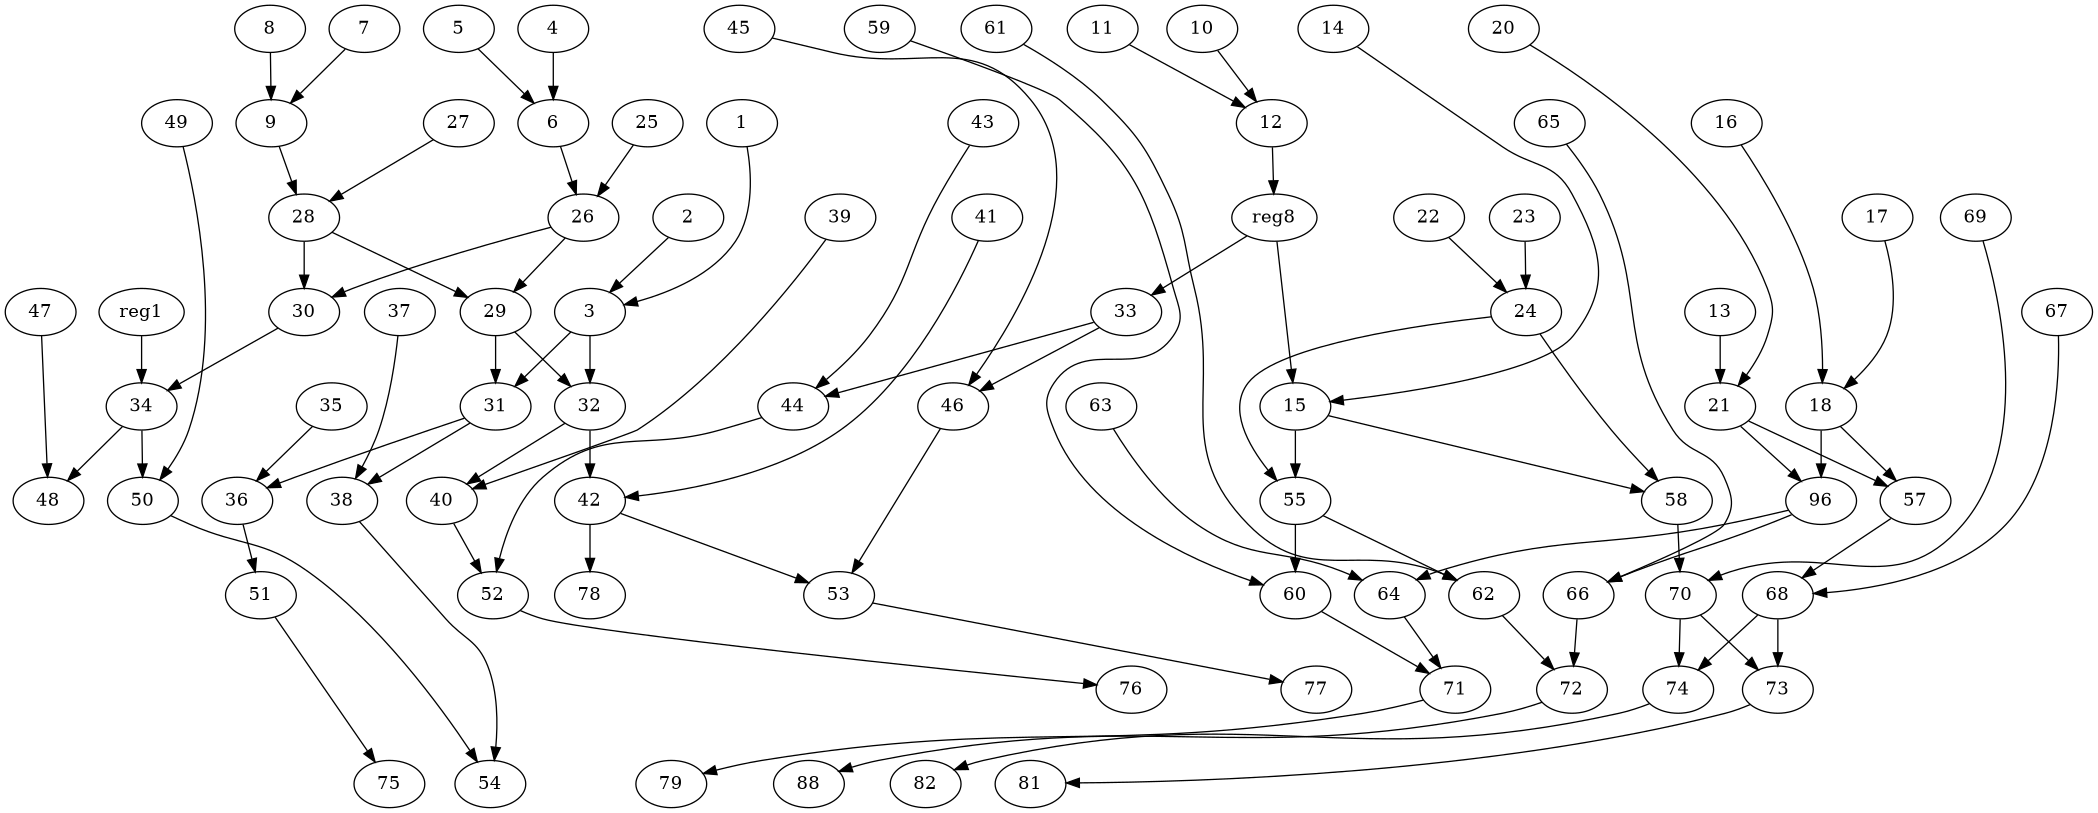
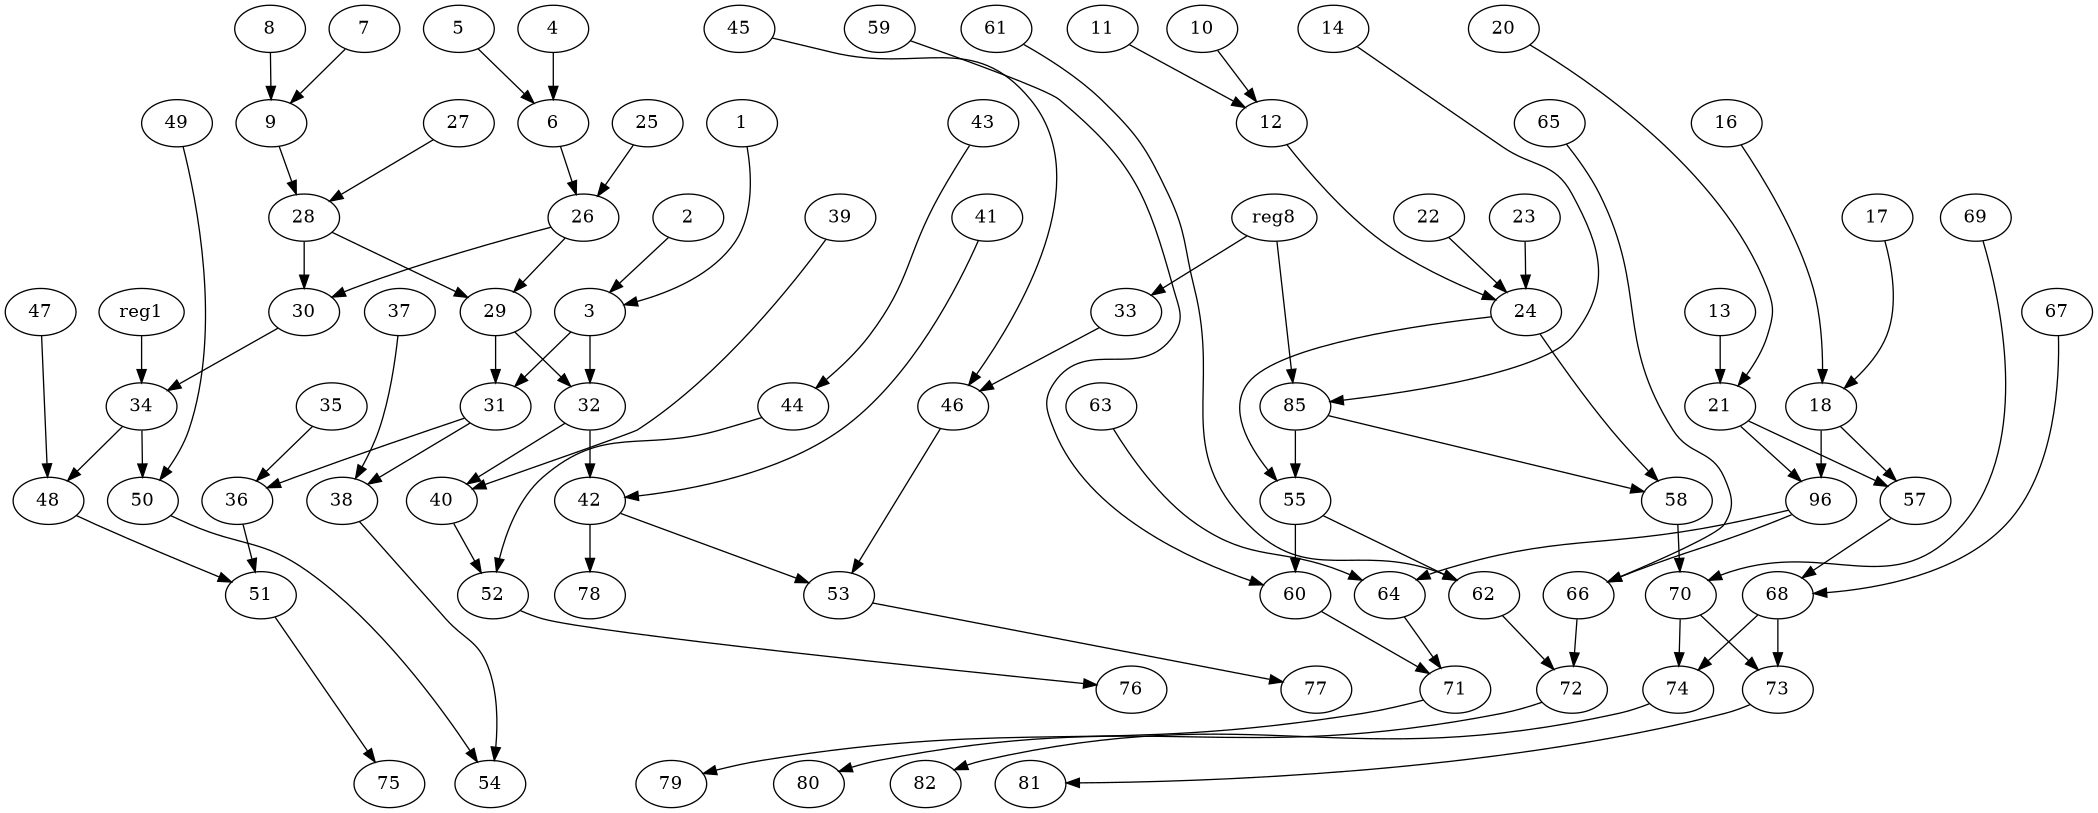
edge "12" -> "reg8": now "12" -> "24"
edge "33" -> "44": removed
node "15": label "15" -> "85"
edge "48" -> "51": added
node "88": label "88" -> "80"
